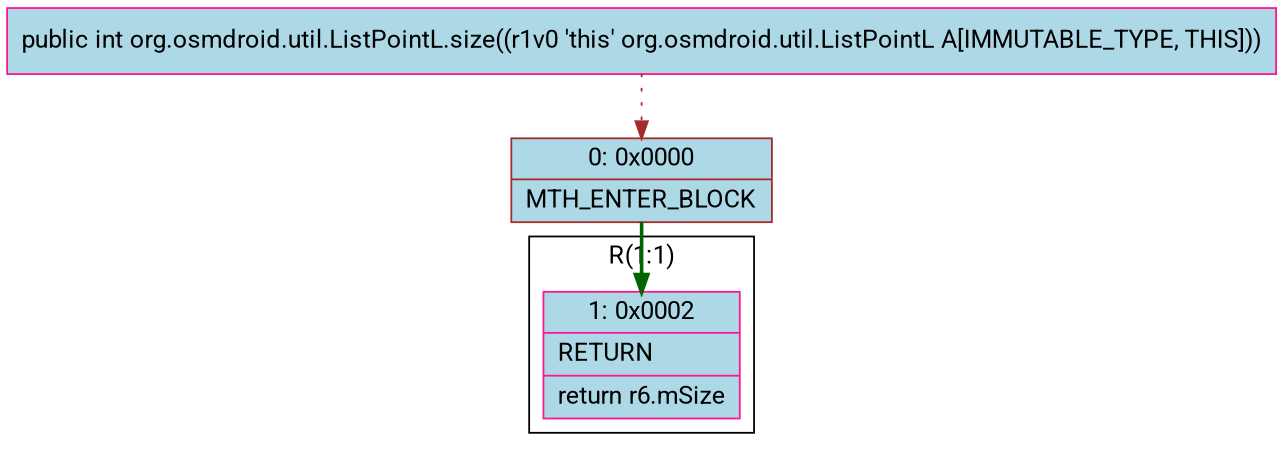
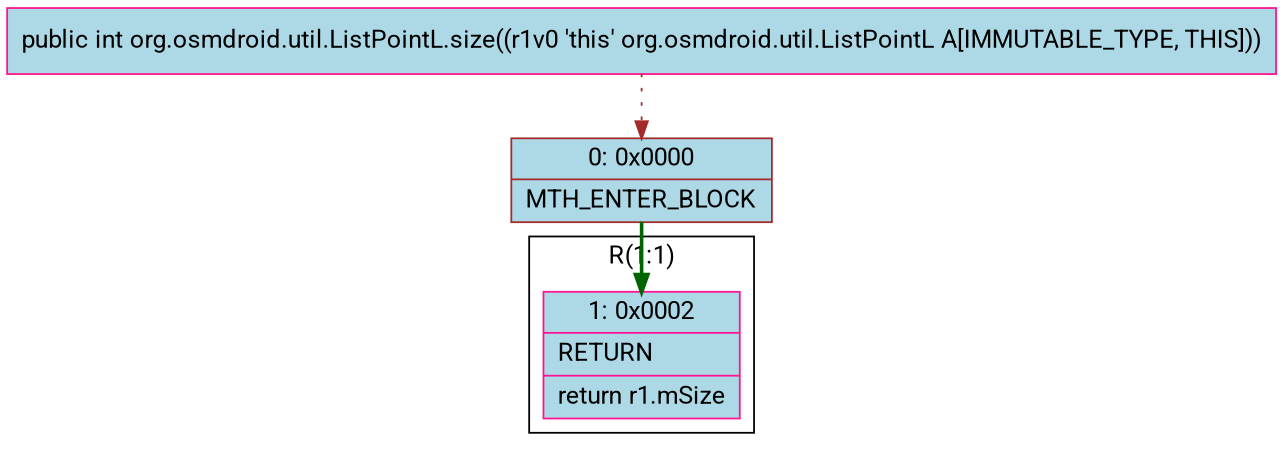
node "1: 0x0002": text "return r6.mSize" -> "return r1.mSize"
